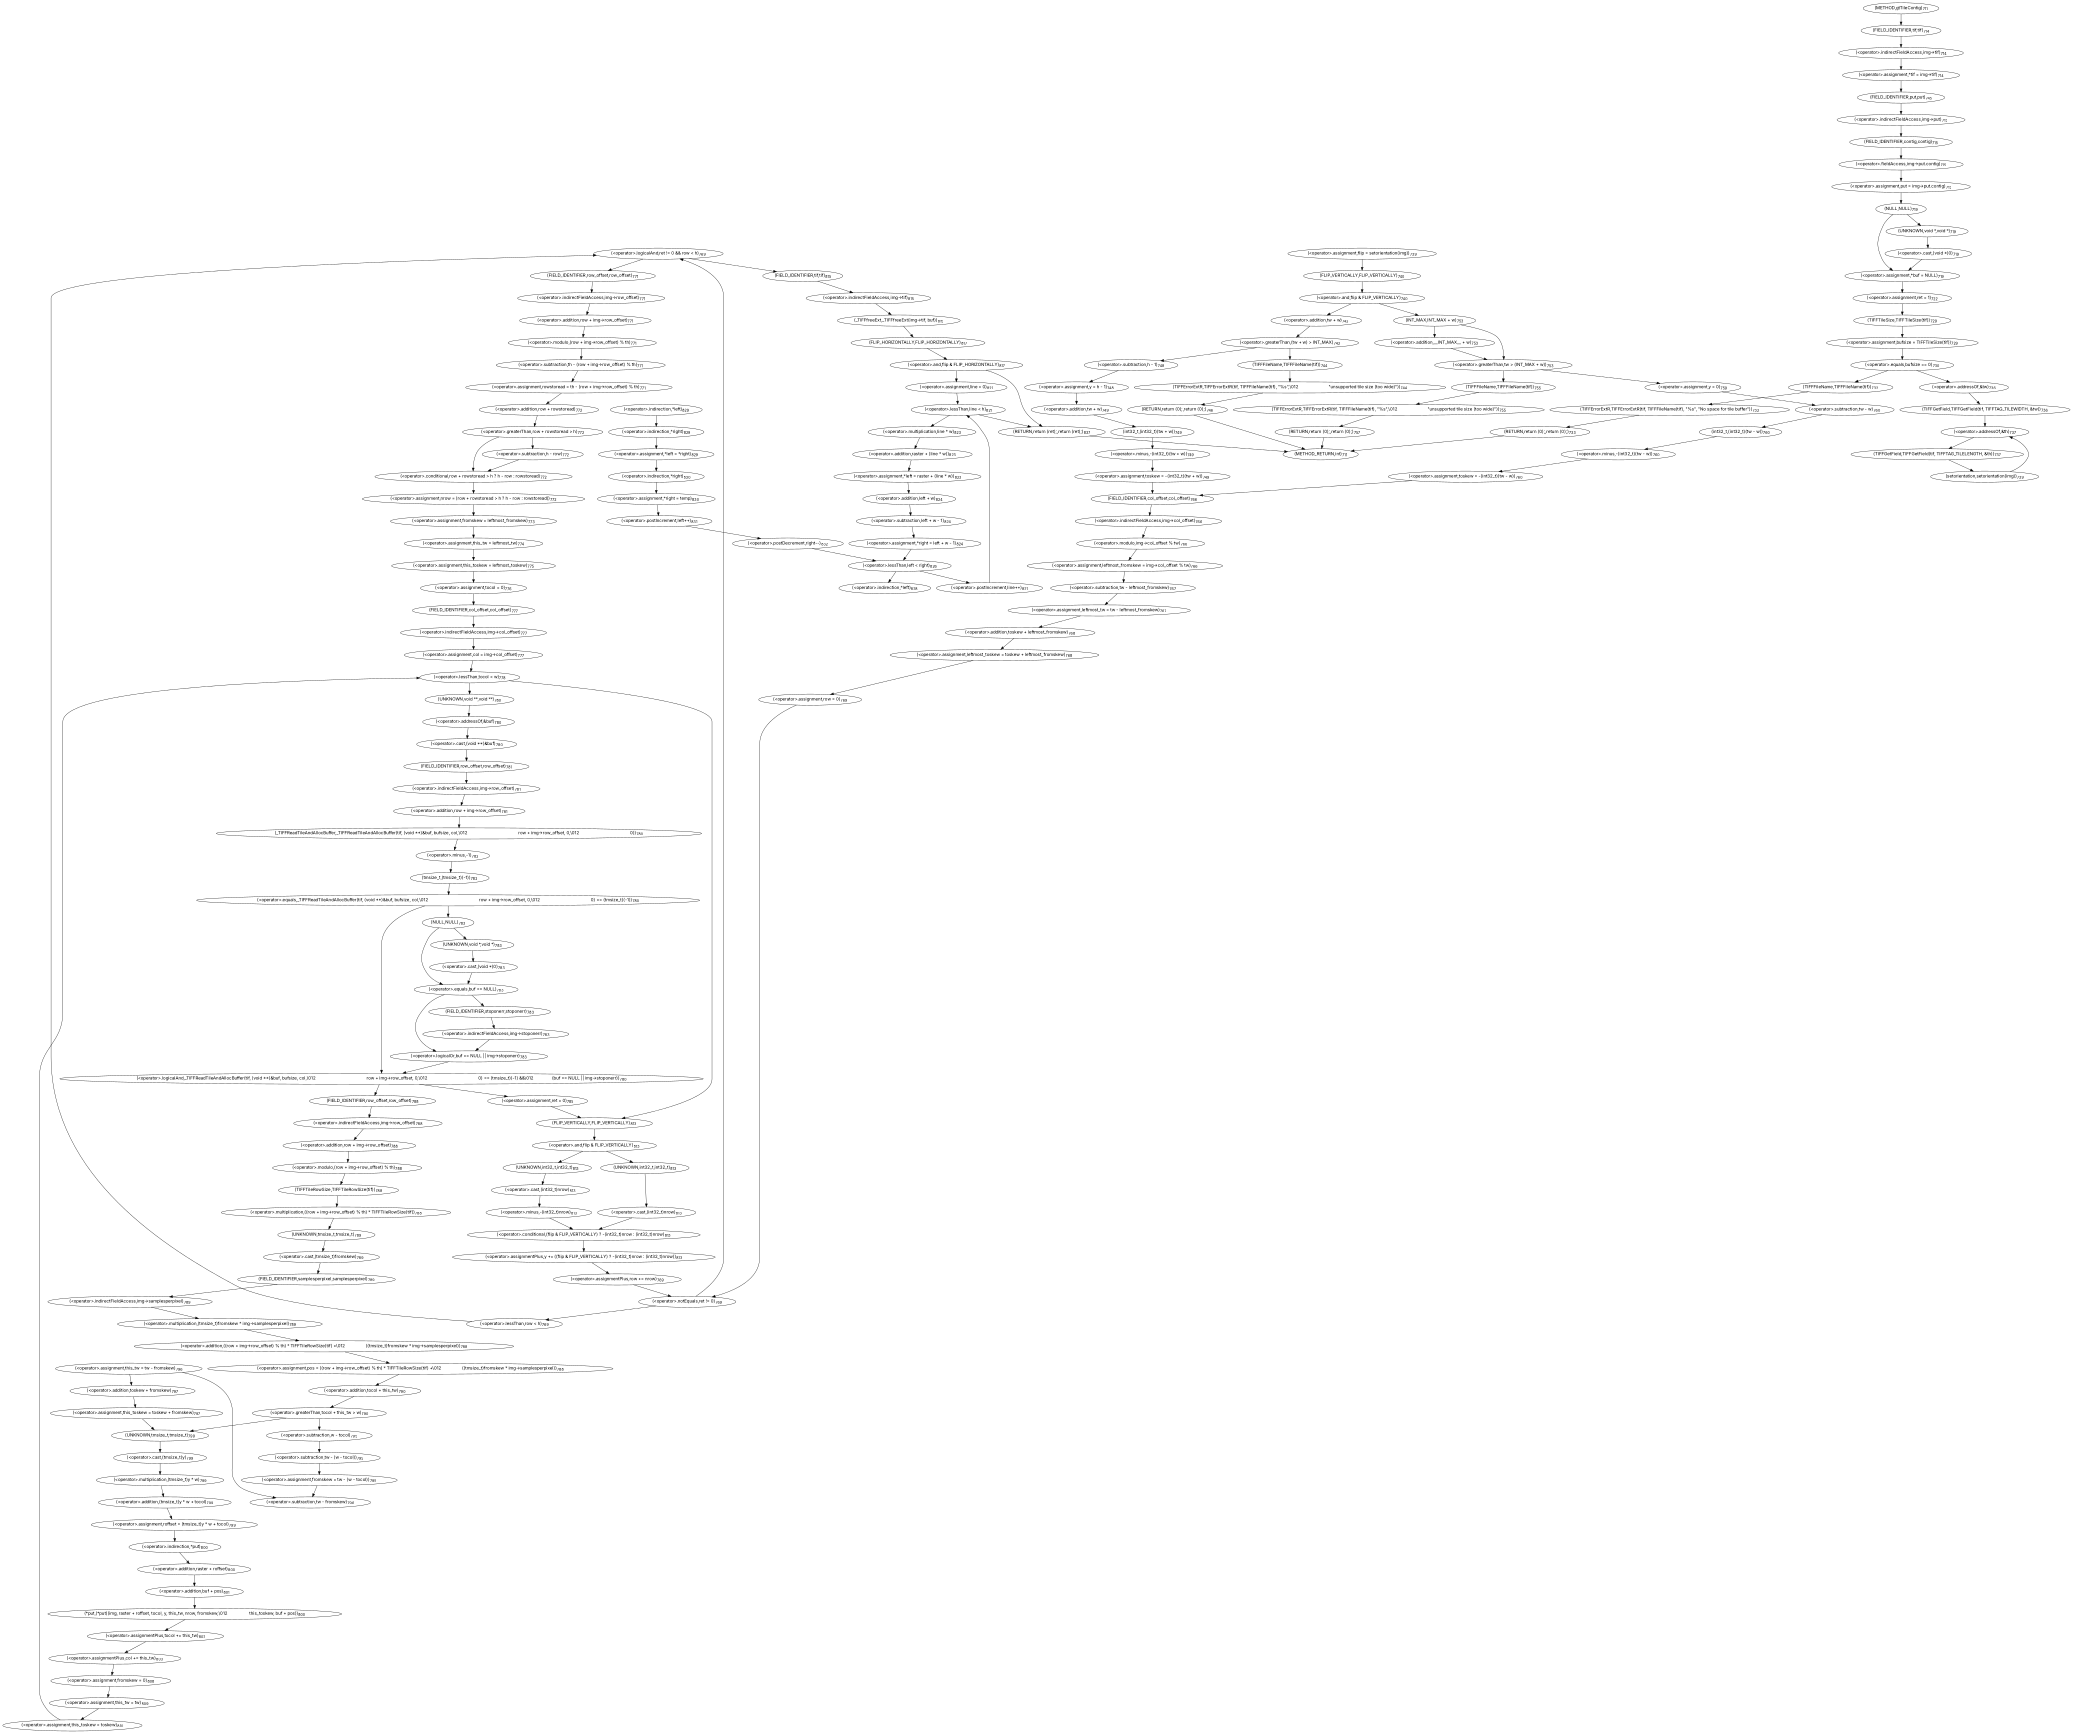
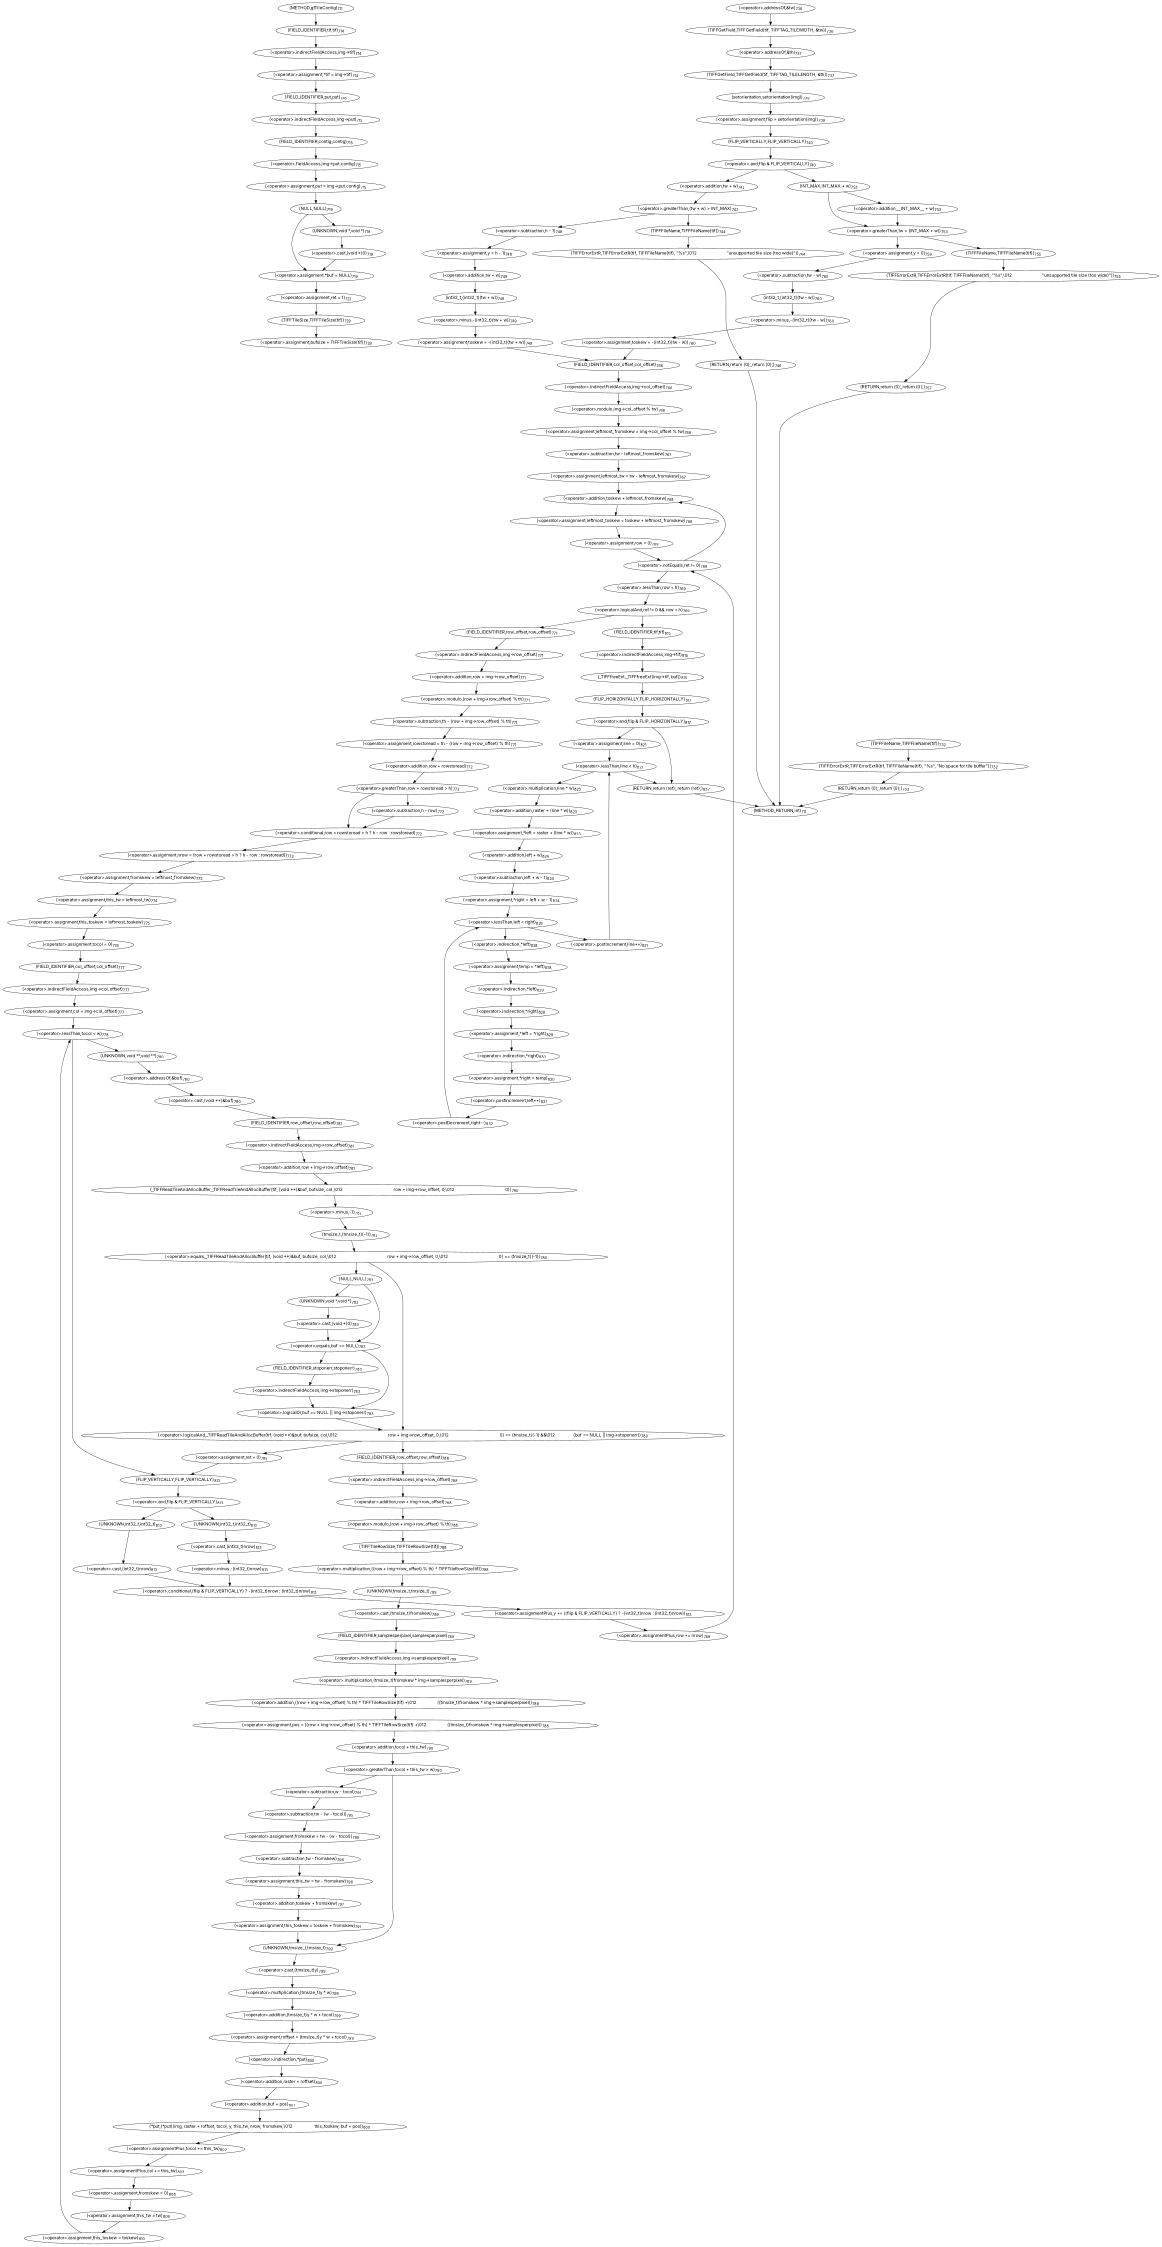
node "(<operator>.equals,bufsize == 0)": removed
edge "(setorientation,setorientation(img))" -> "(<operator>.addressOf,&th)": now "(setorientation,setorientation(img))" -> "(<operator>.assignment,flip = setorientation(img))"
edge "(<operator>.notEquals,ret != 0)" -> "(<operator>.logicalAnd,ret != 0 && row < h)": now "(<operator>.notEquals,ret != 0)" -> "(<operator>.addition,toskew + leftmost_fromskew)"
node "(<operator>.assignment,temp = *left)": added
edge "(<operator>.assignment,this_tw = tw - fromskew)" -> "(<operator>.subtraction,tw - fromskew)": reversed
